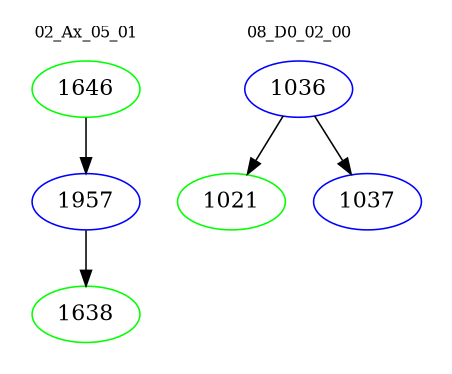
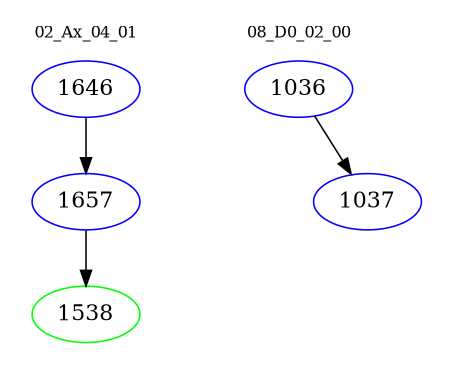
cluster "02_Ax_05_01": label "02_Ax_05_01" -> "02_Ax_04_01"
node "1646": color green -> blue
node "1957": label "1957" -> "1657"
node "1021": removed
node "1638": label "1638" -> "1538"
